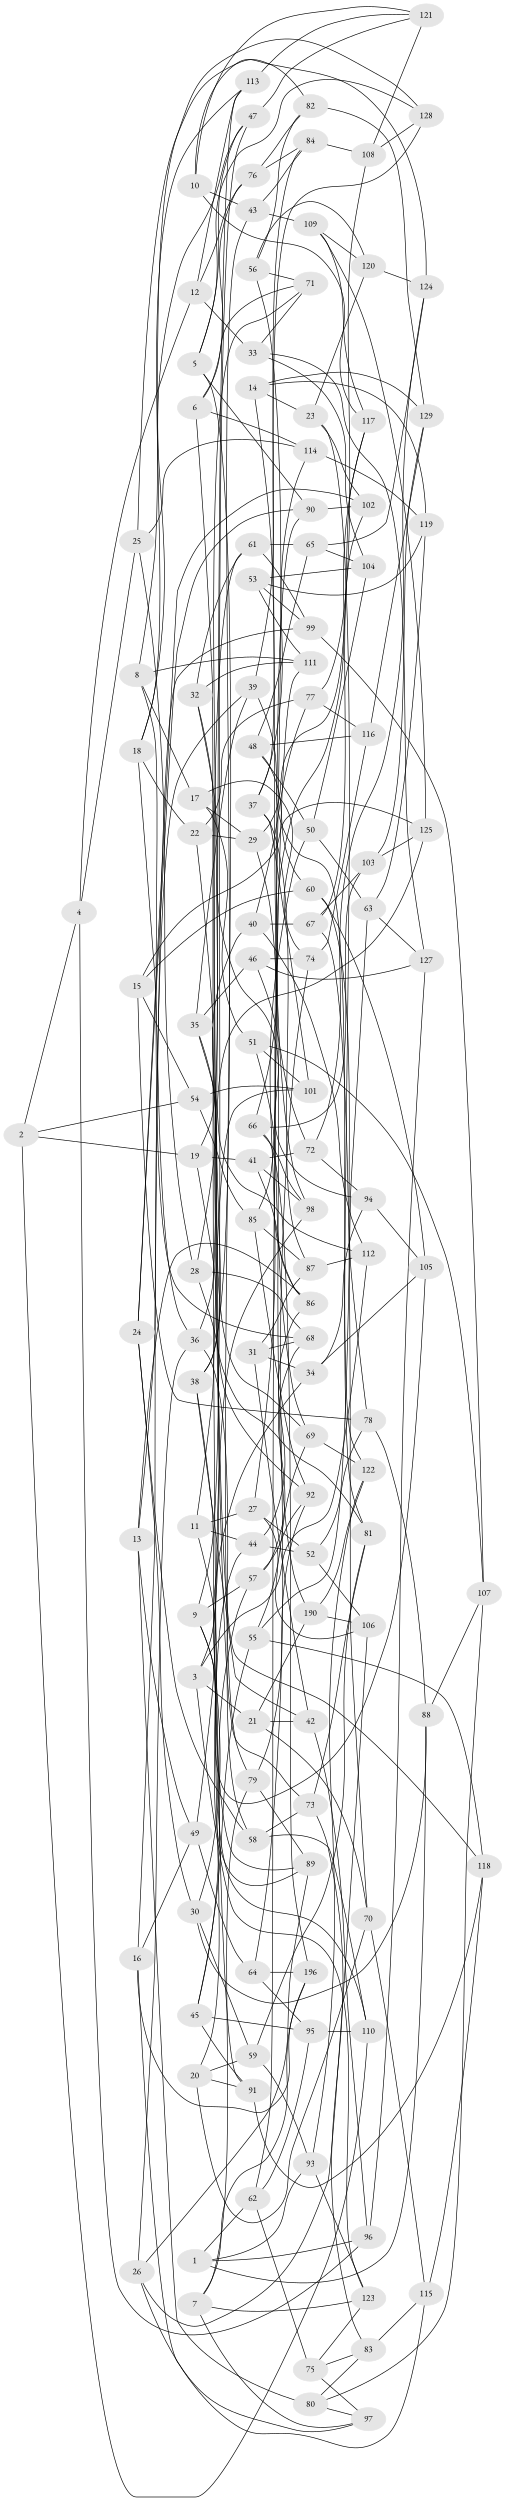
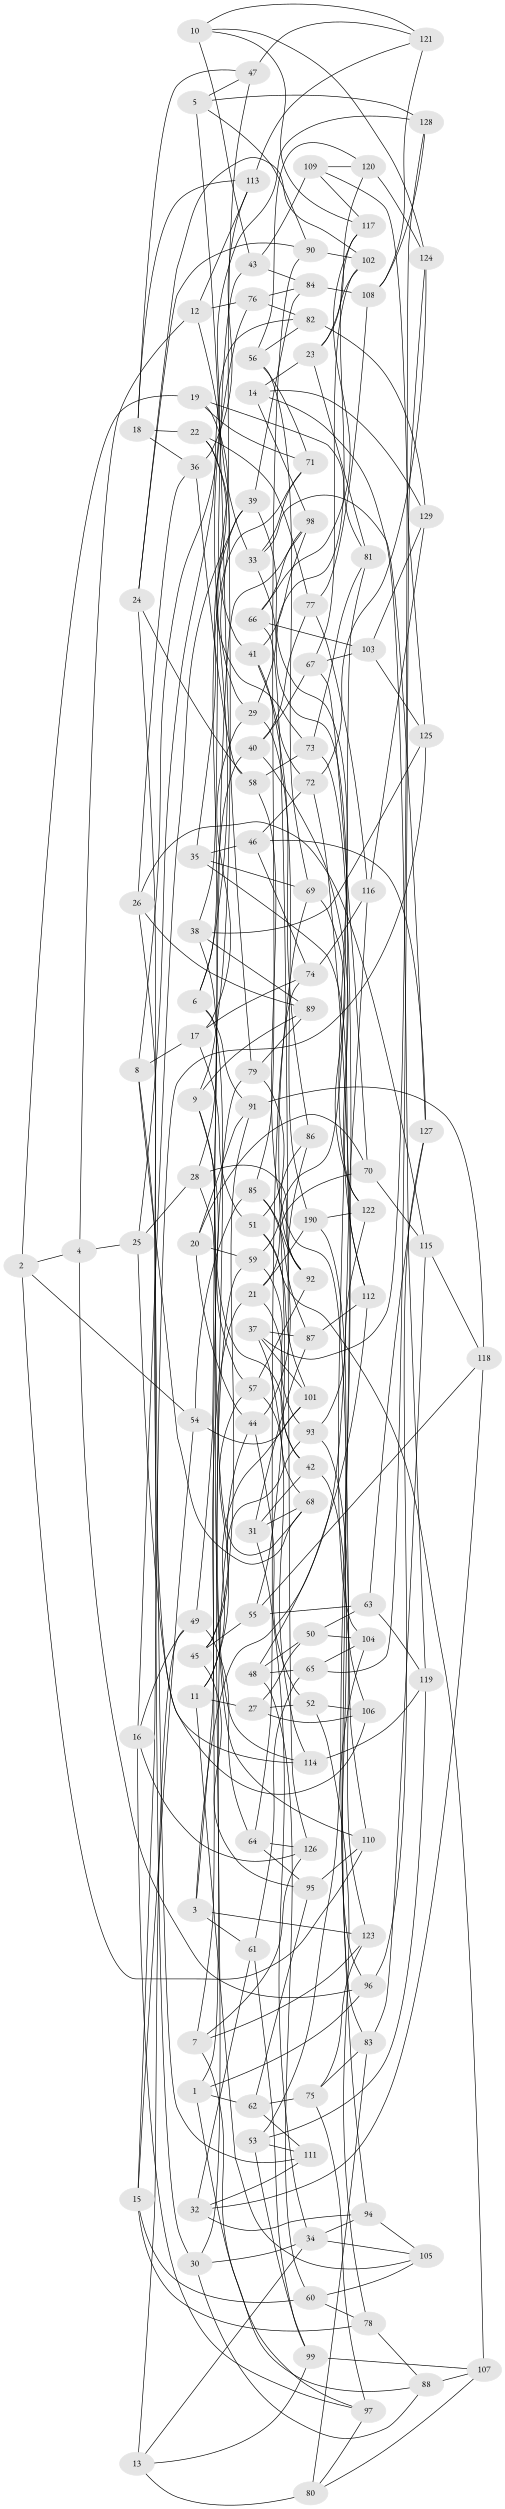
edge "86" -- "13": now "34" -- "13"
node "196": label "196" -> "126"
